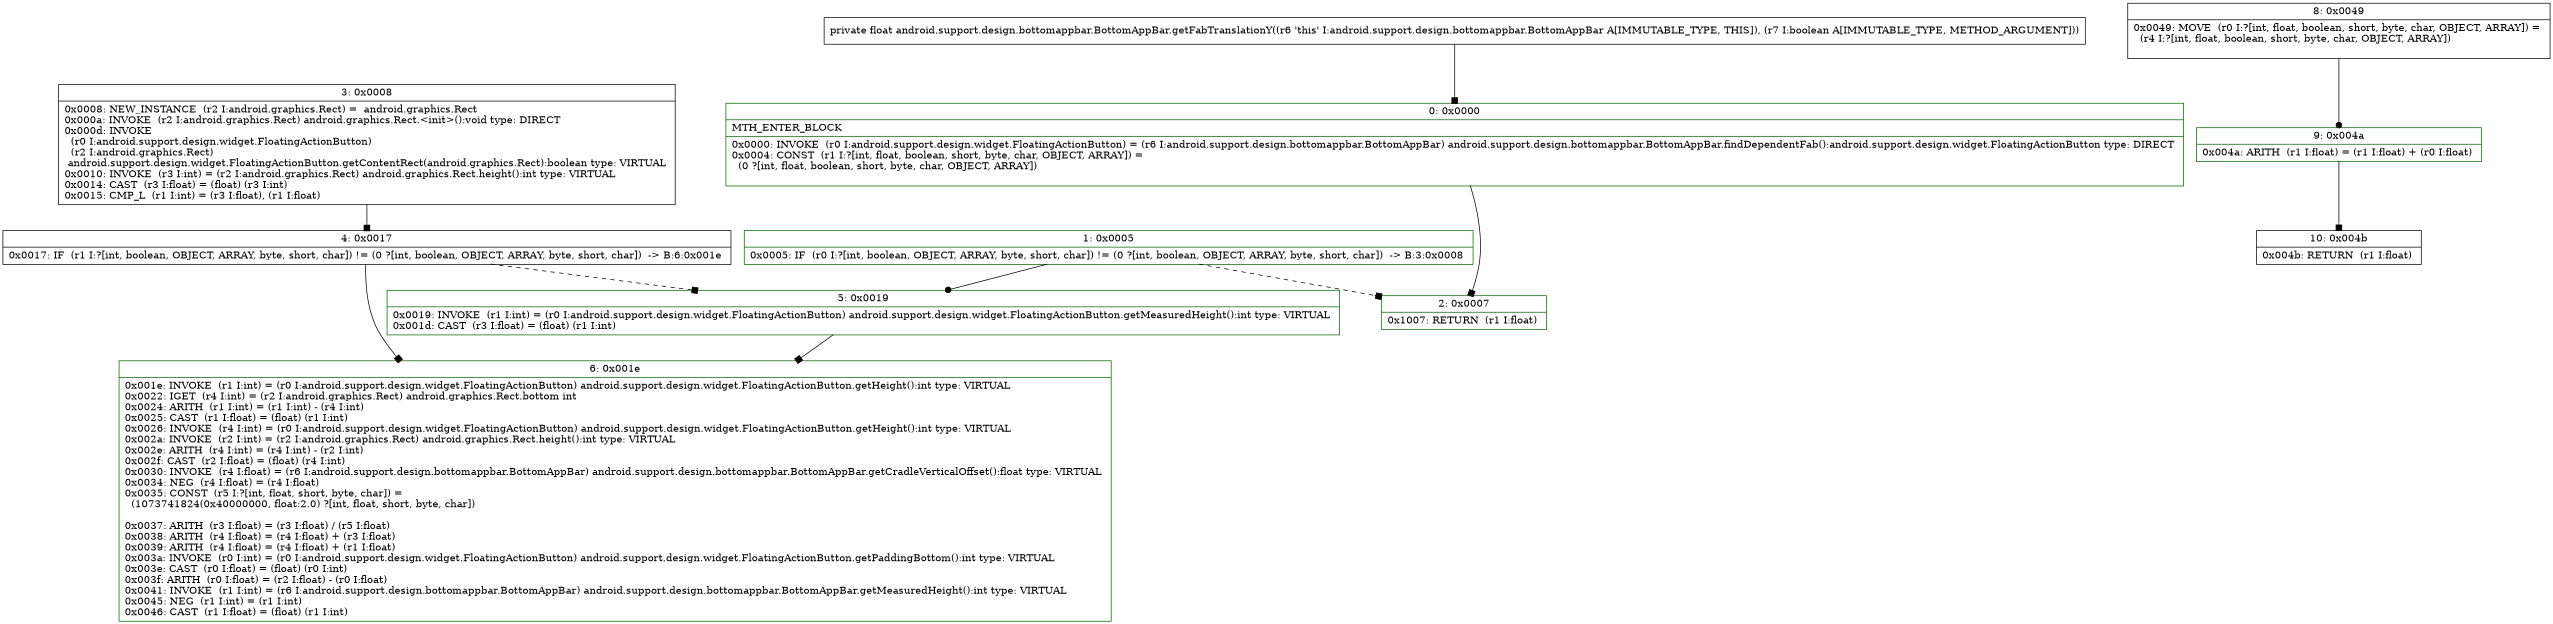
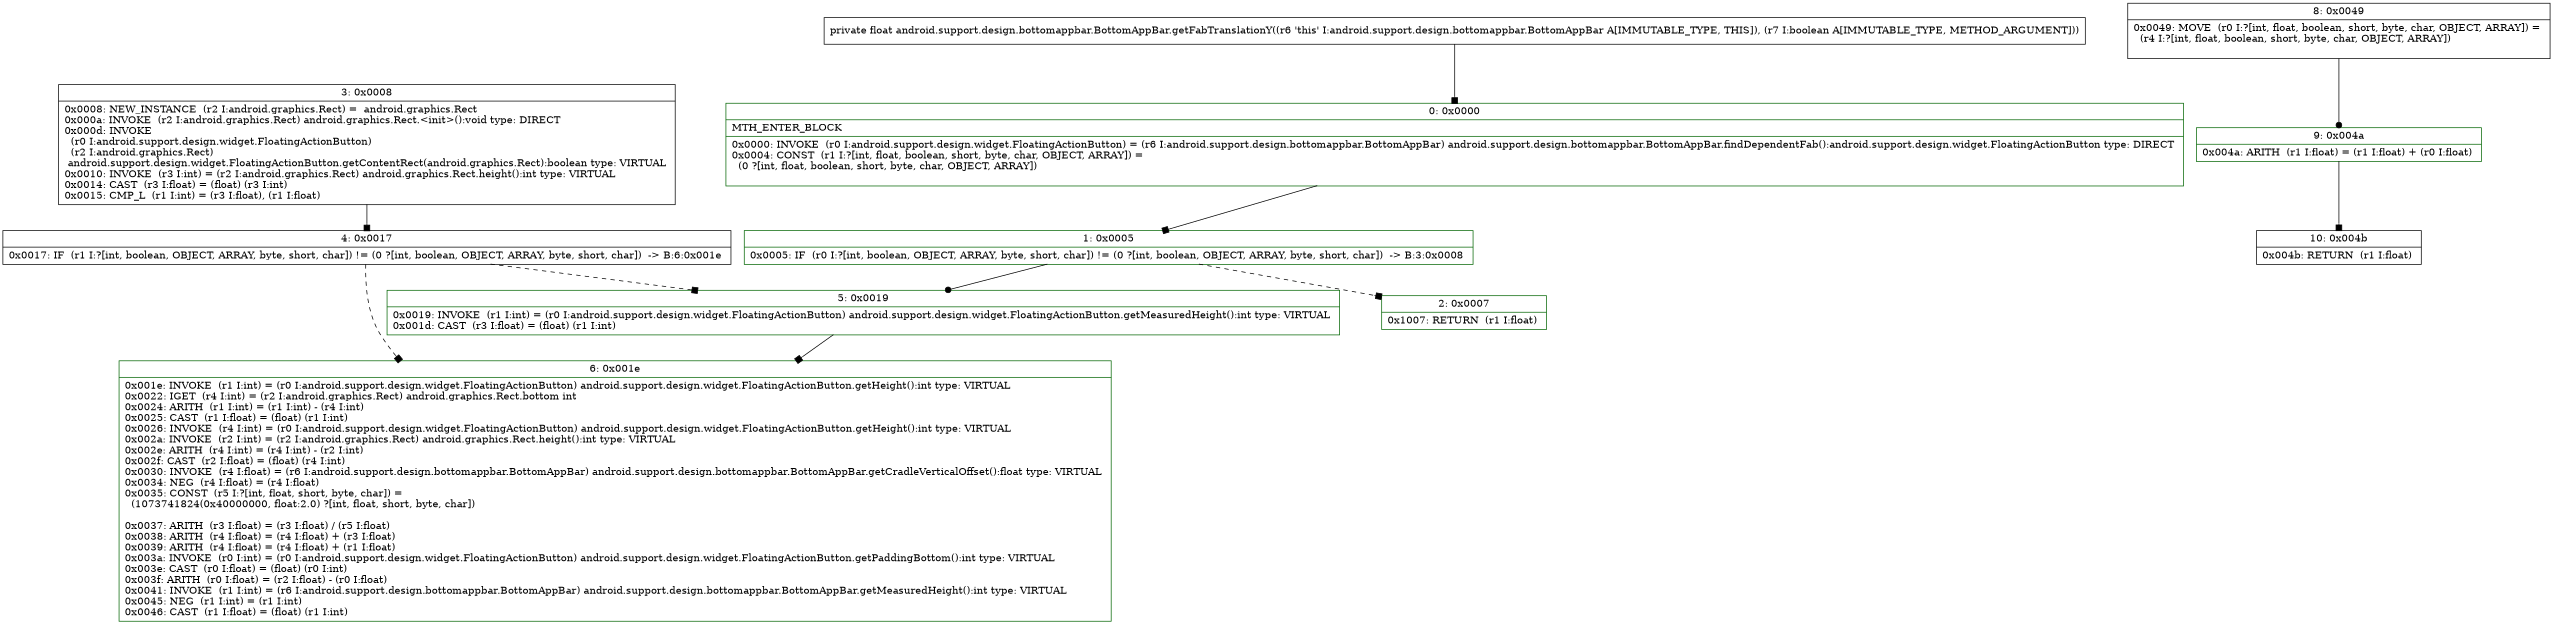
edge "0: 0x0000" -> "2: 0x0007": now "0: 0x0000" -> "1: 0x0005"
edge "4: 0x0017" -> "6: 0x001e": style solid -> dashed
